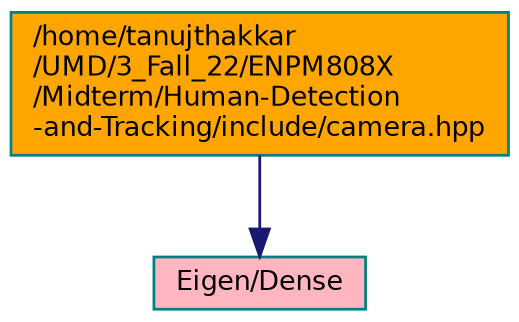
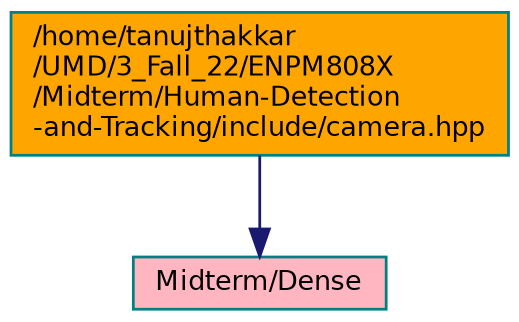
node "Eigen/Dense": label "Eigen/Dense" -> "Midterm/Dense"
